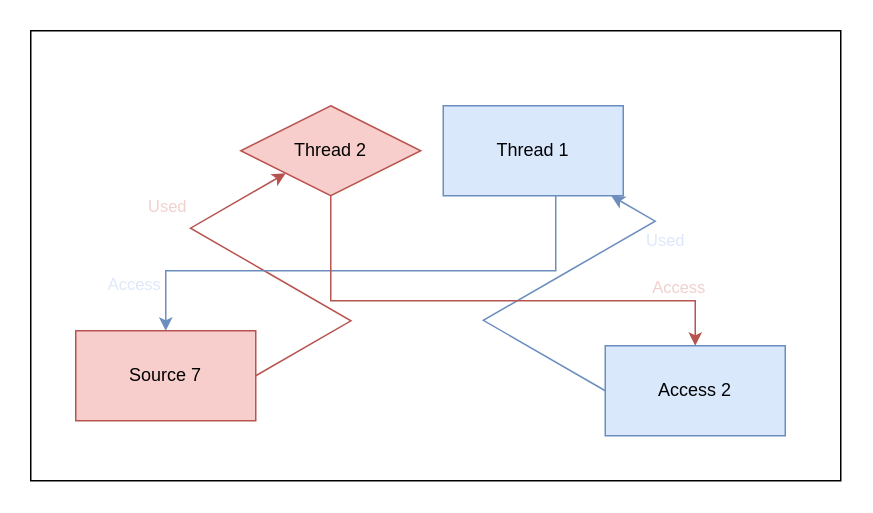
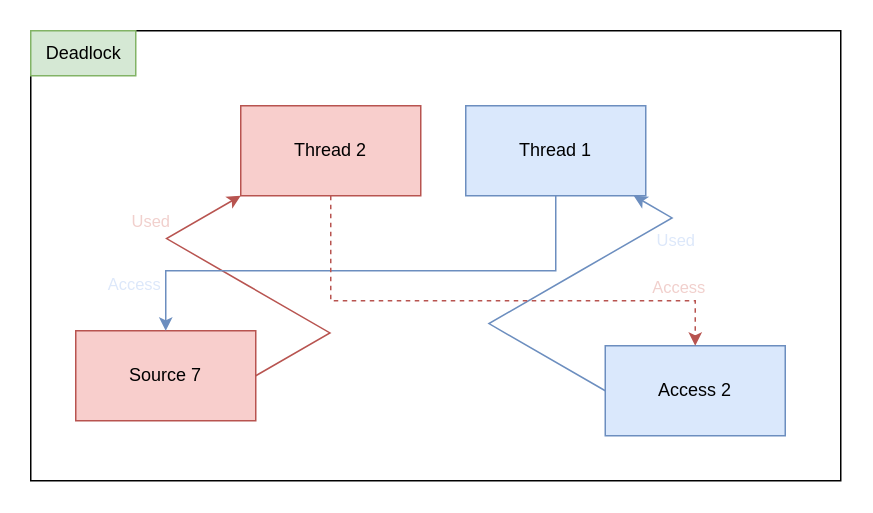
node "Deadlock": added
node "Thread 2": shape diamond -> rectangle
node "Thread 1": moved (533, 151) -> (556, 151)
edge "Thread 2" -> "Access 2": style solid -> dashed
